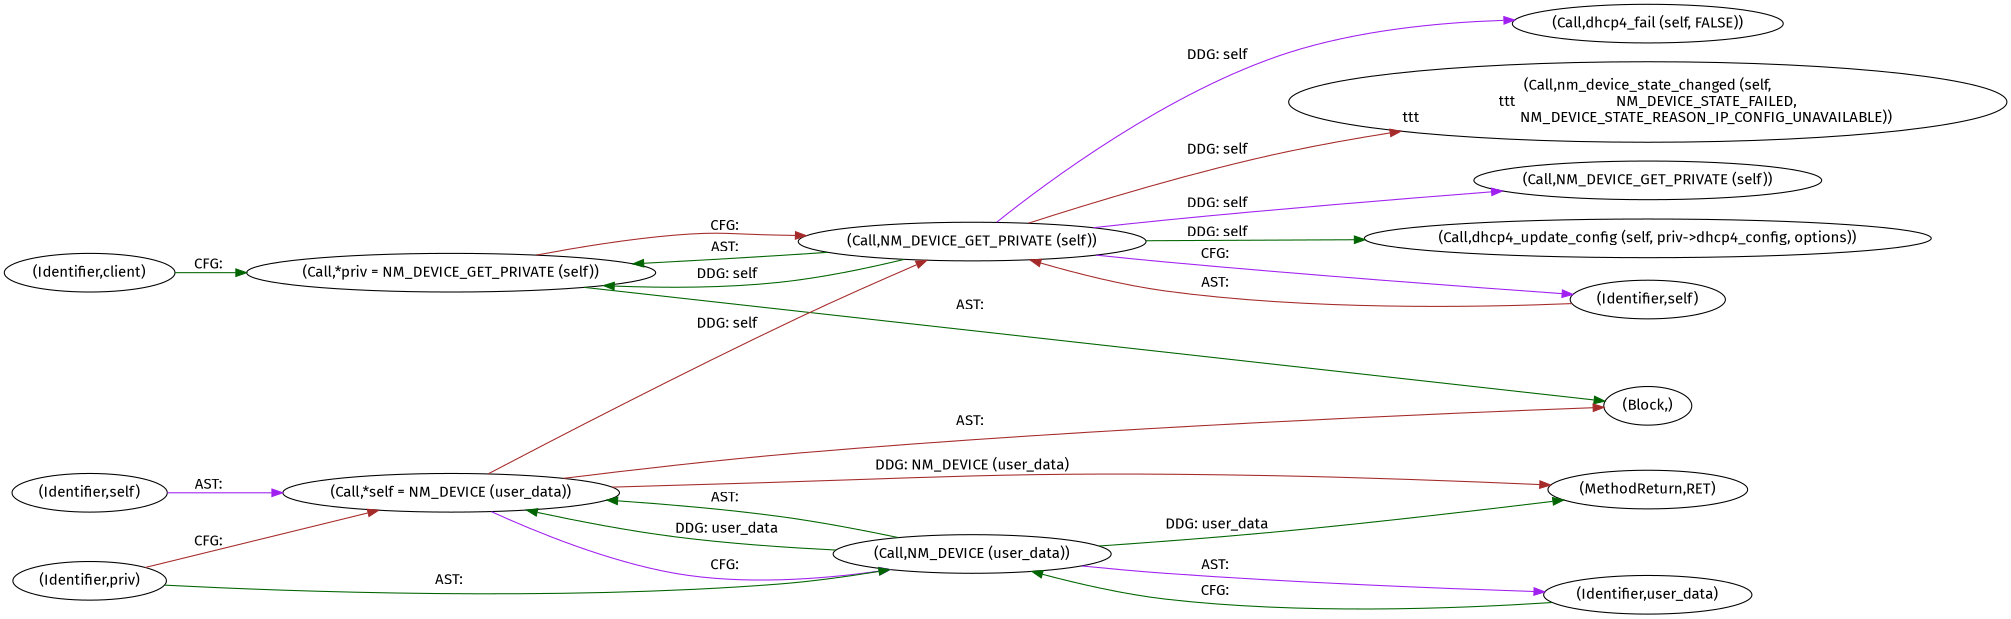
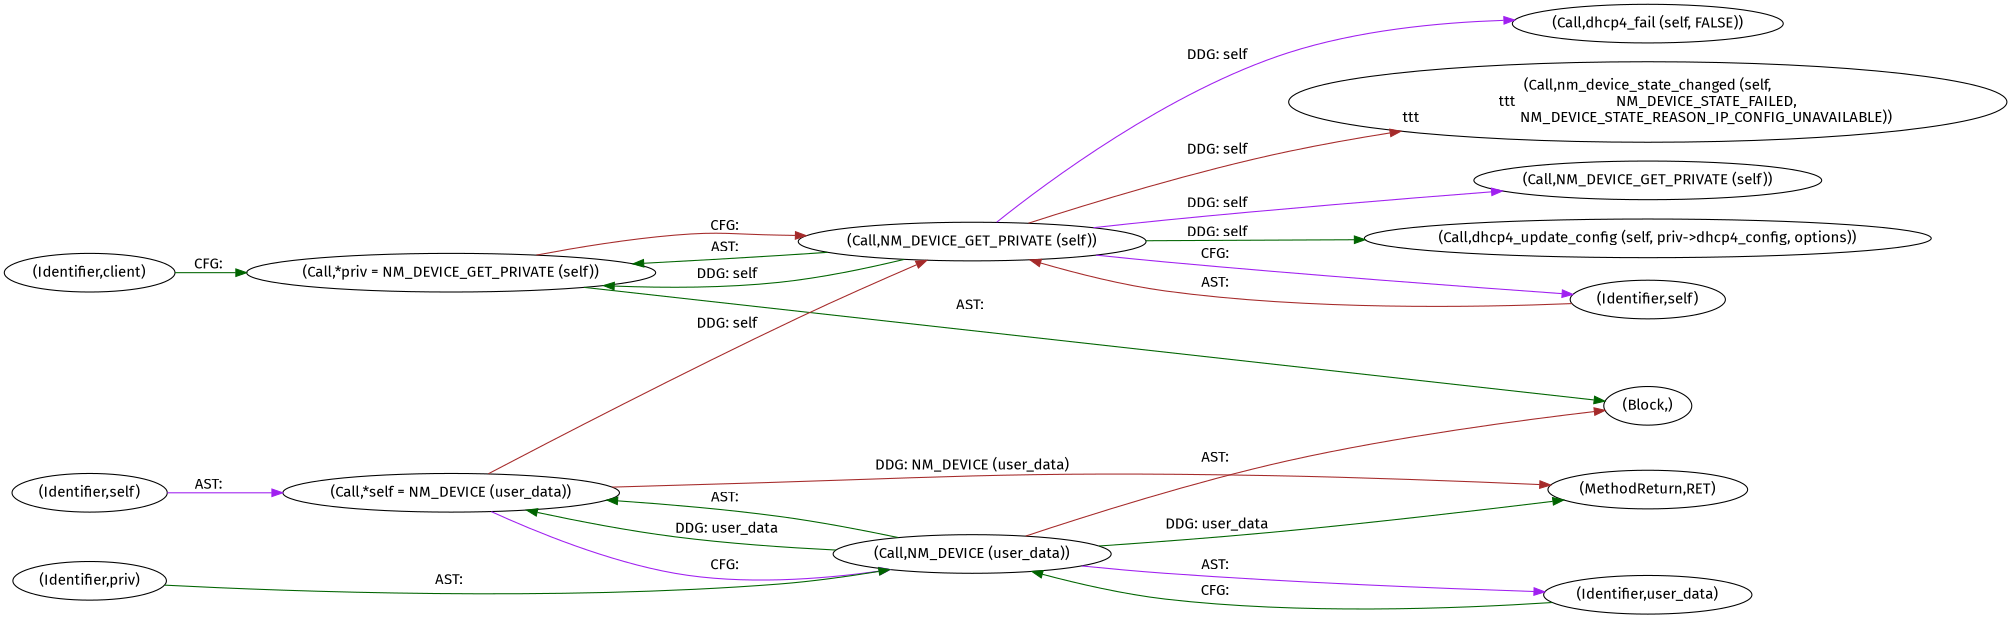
edge "(Call,*self = NM_DEVICE (user_data))" -> "(Block,)": now "(Call,NM_DEVICE (user_data))" -> "(Block,)"
edge "(Identifier,priv)" -> "(Call,*self = NM_DEVICE (user_data))": removed, label "CFG:"
